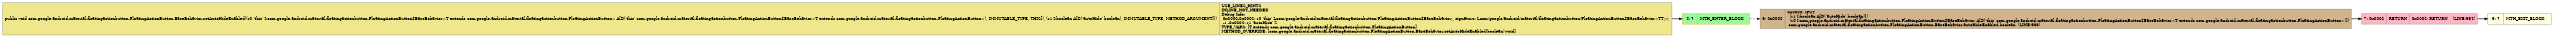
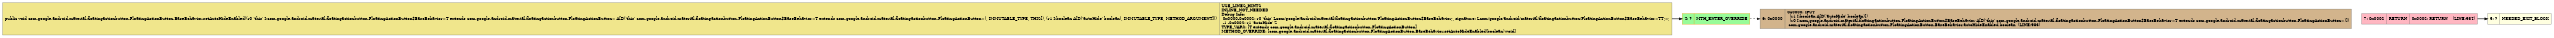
node "4: ?": text "MTH_ENTER_BLOCK" -> "MTH_ENTER_OVERRIDE"
edge "6: 0x0000" -> "7: 0x0002": removed
node "5: ?": text "MTH_EXIT_BLOCK" -> "NEEDED_EXIT_BLOCK"
